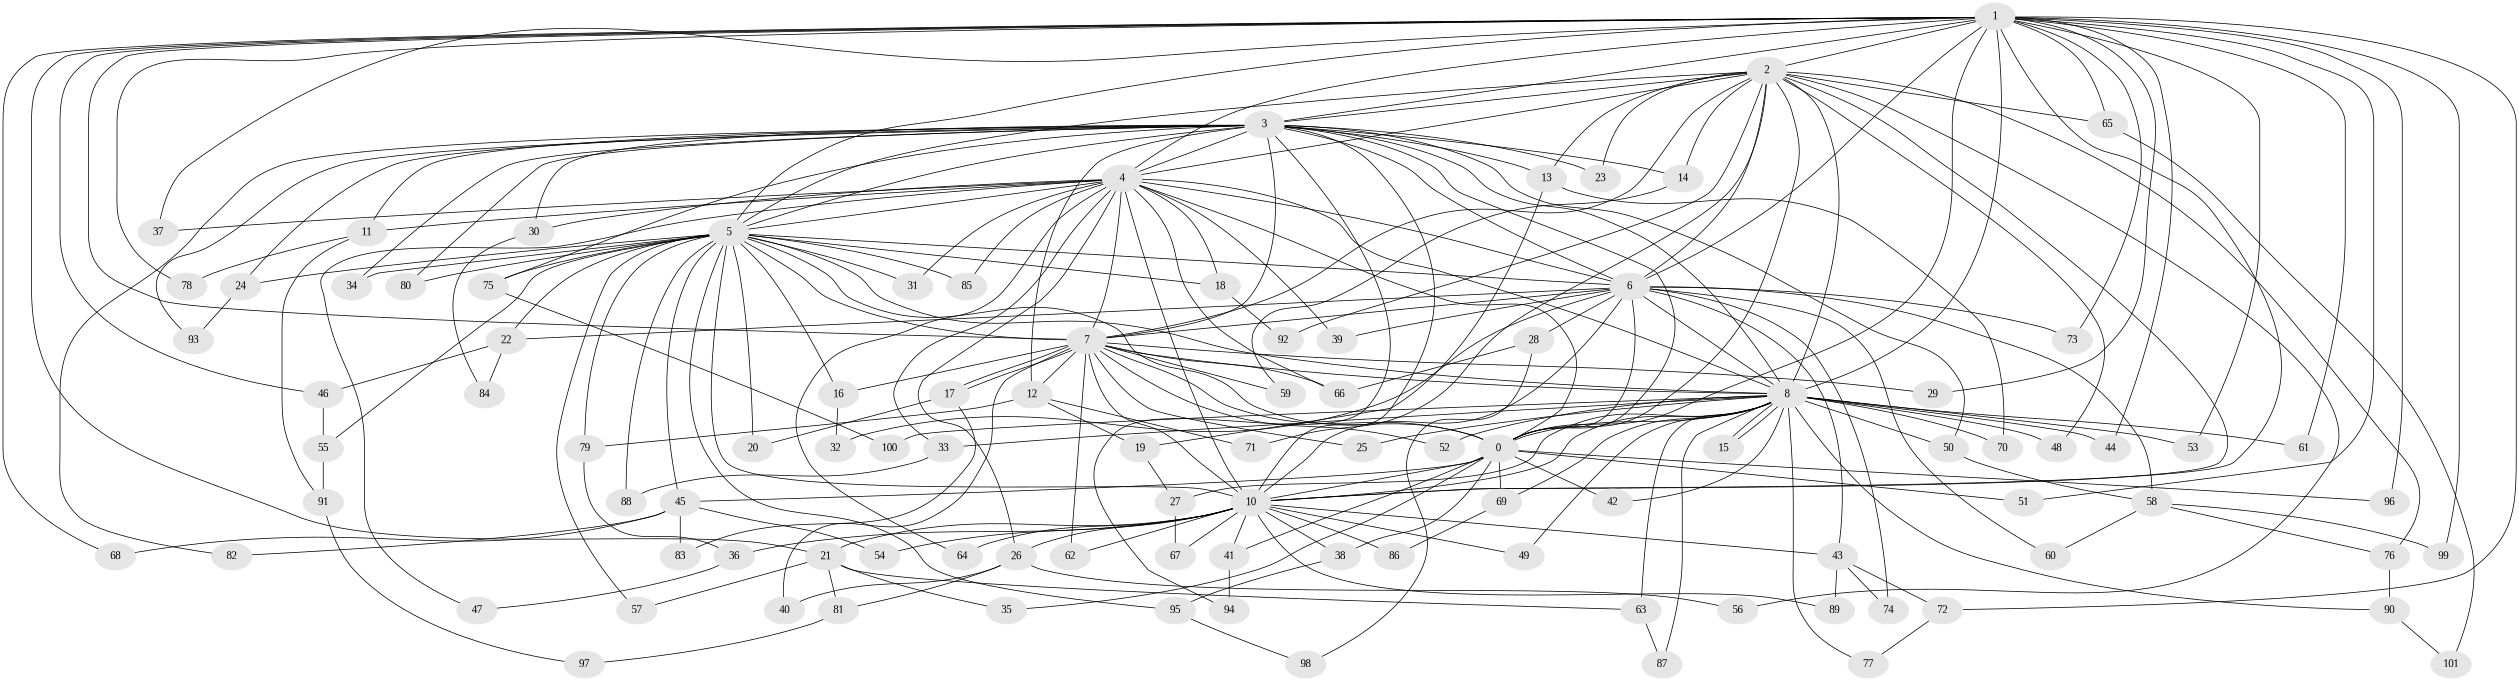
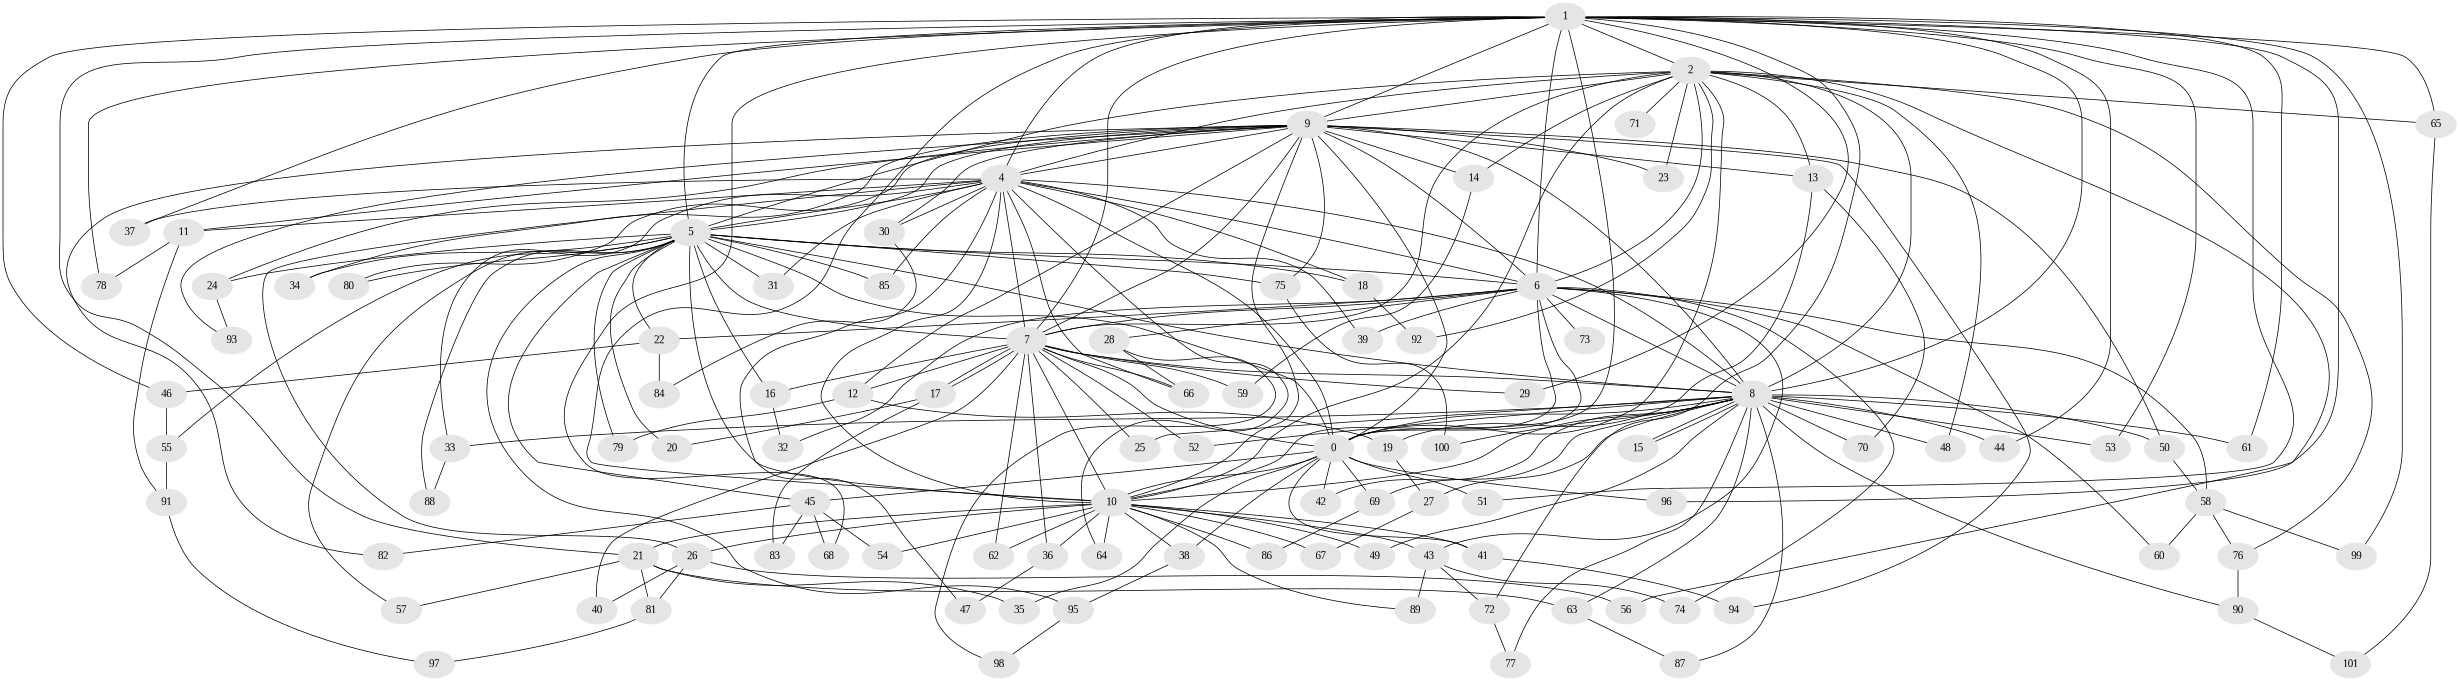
node "3": label "3" -> "9"
edge "1" -- "73": removed
edge "12" -- "71": removed
edge "79" -- "36": now "7" -- "36"
